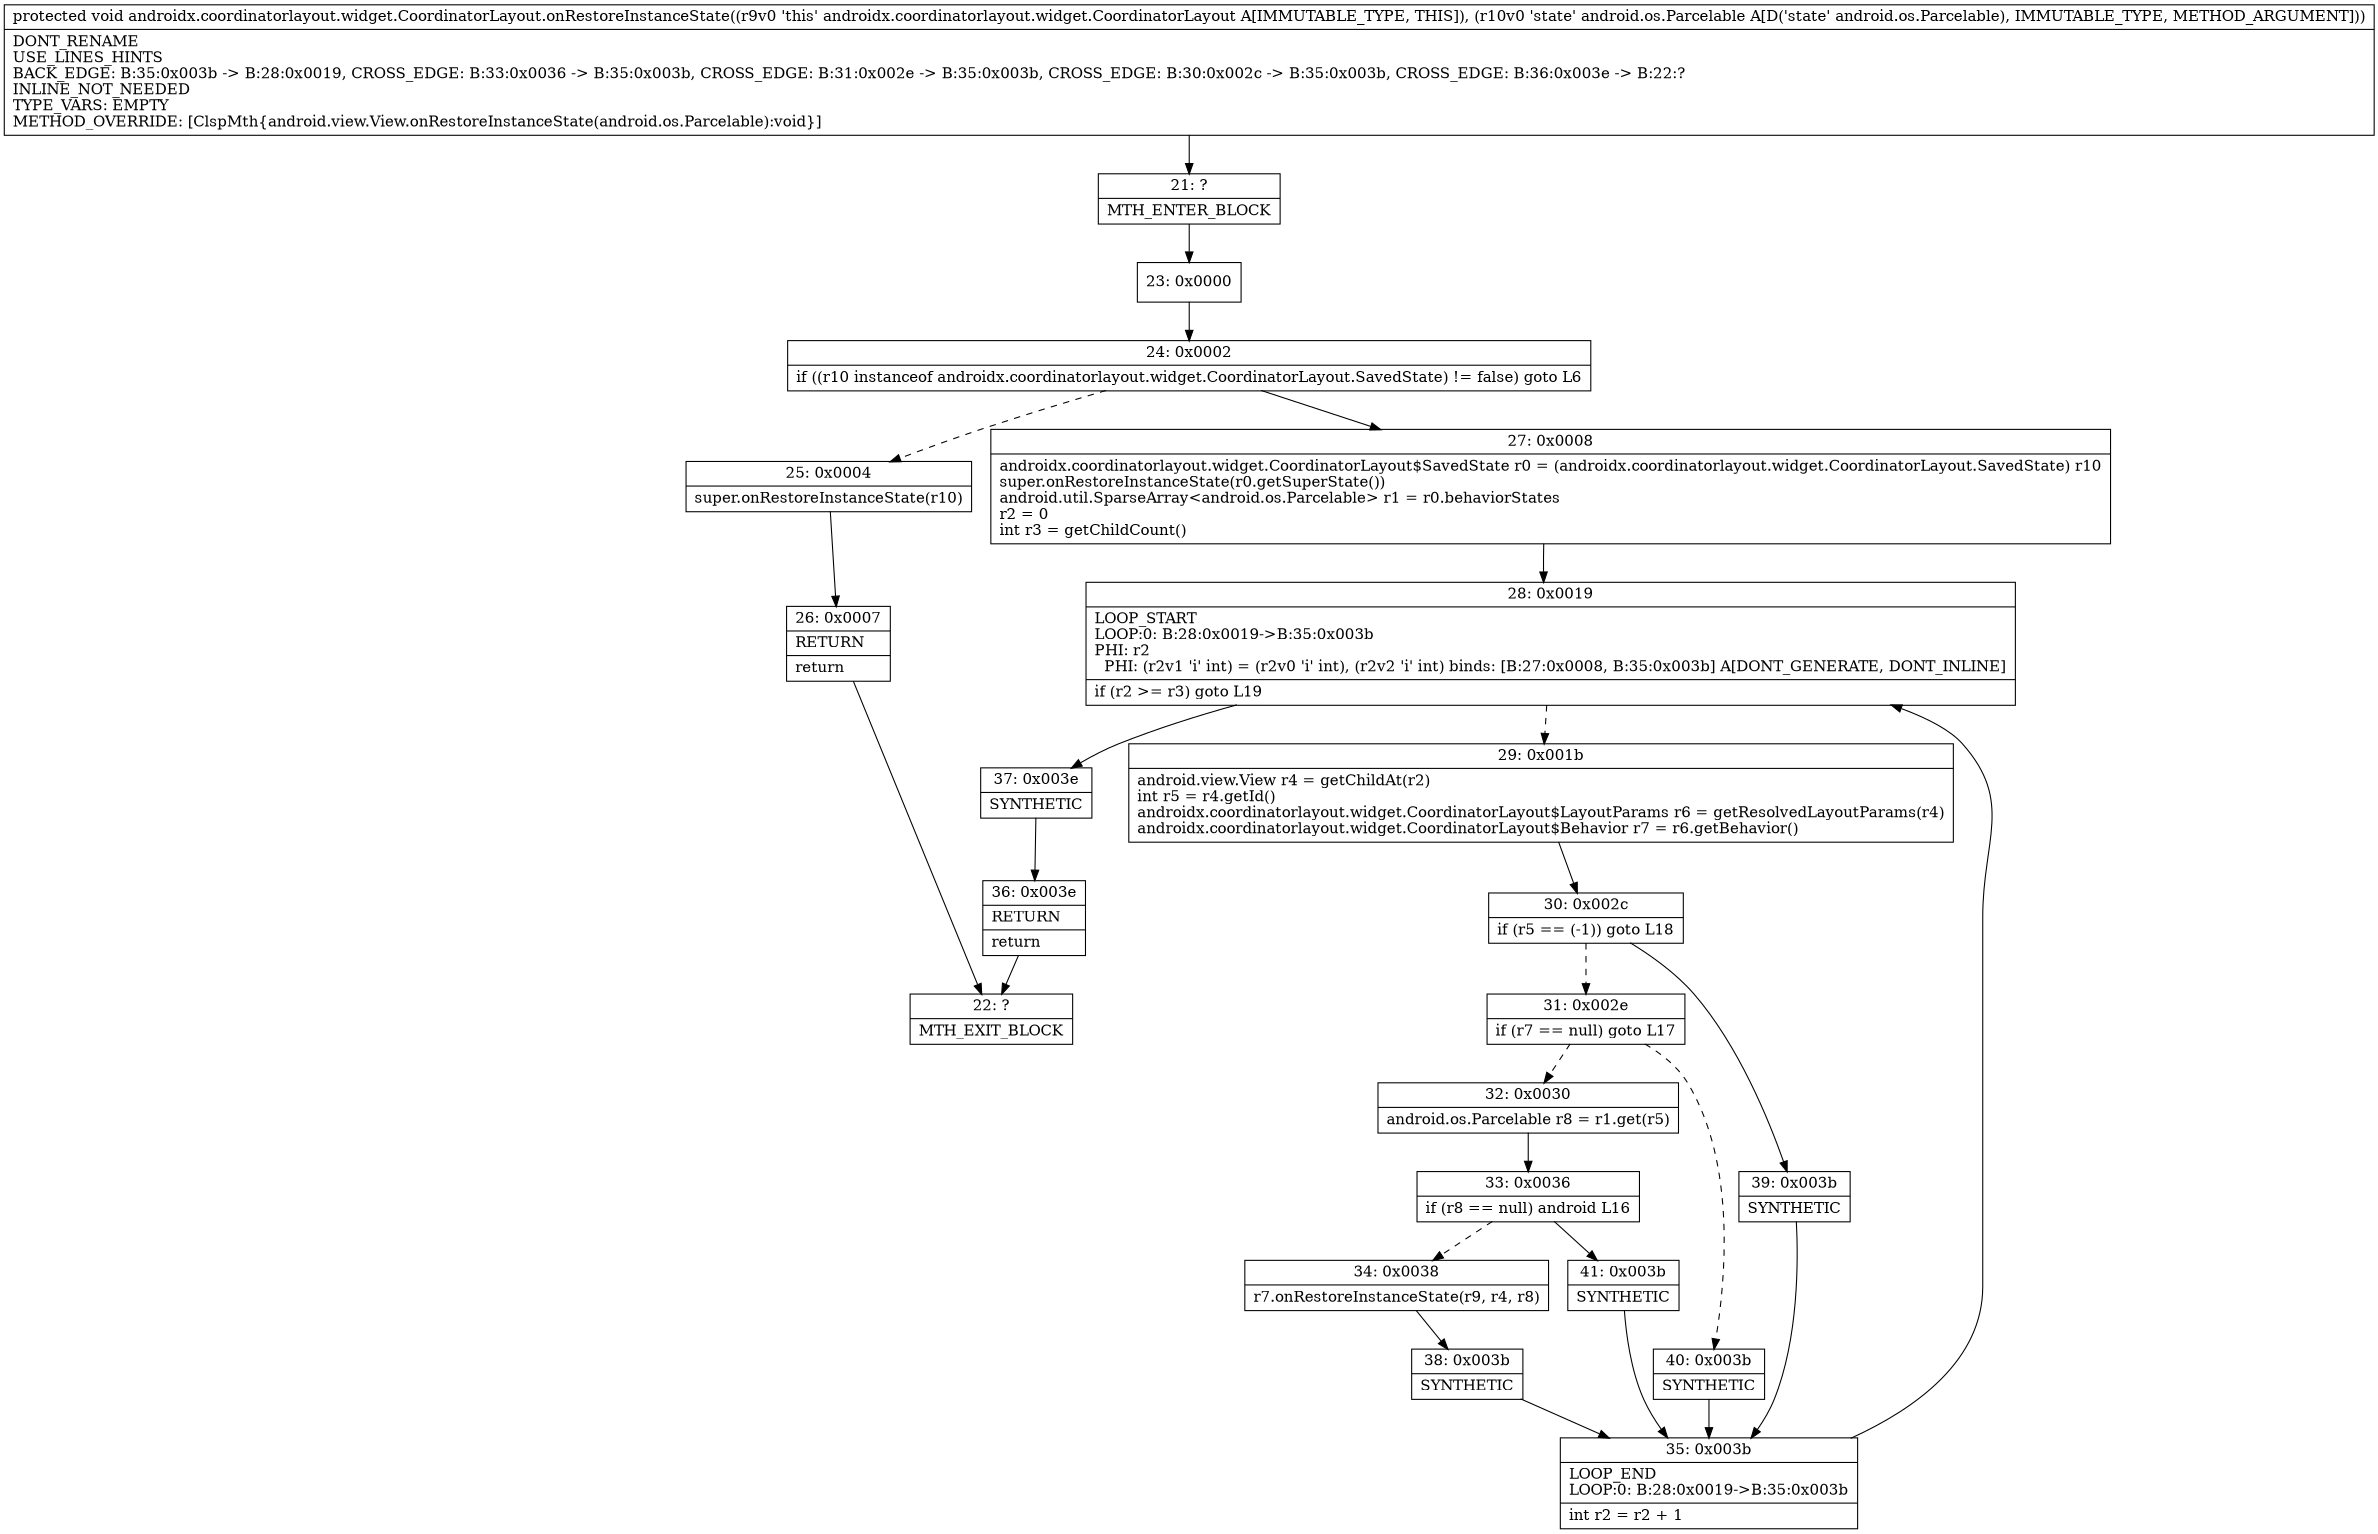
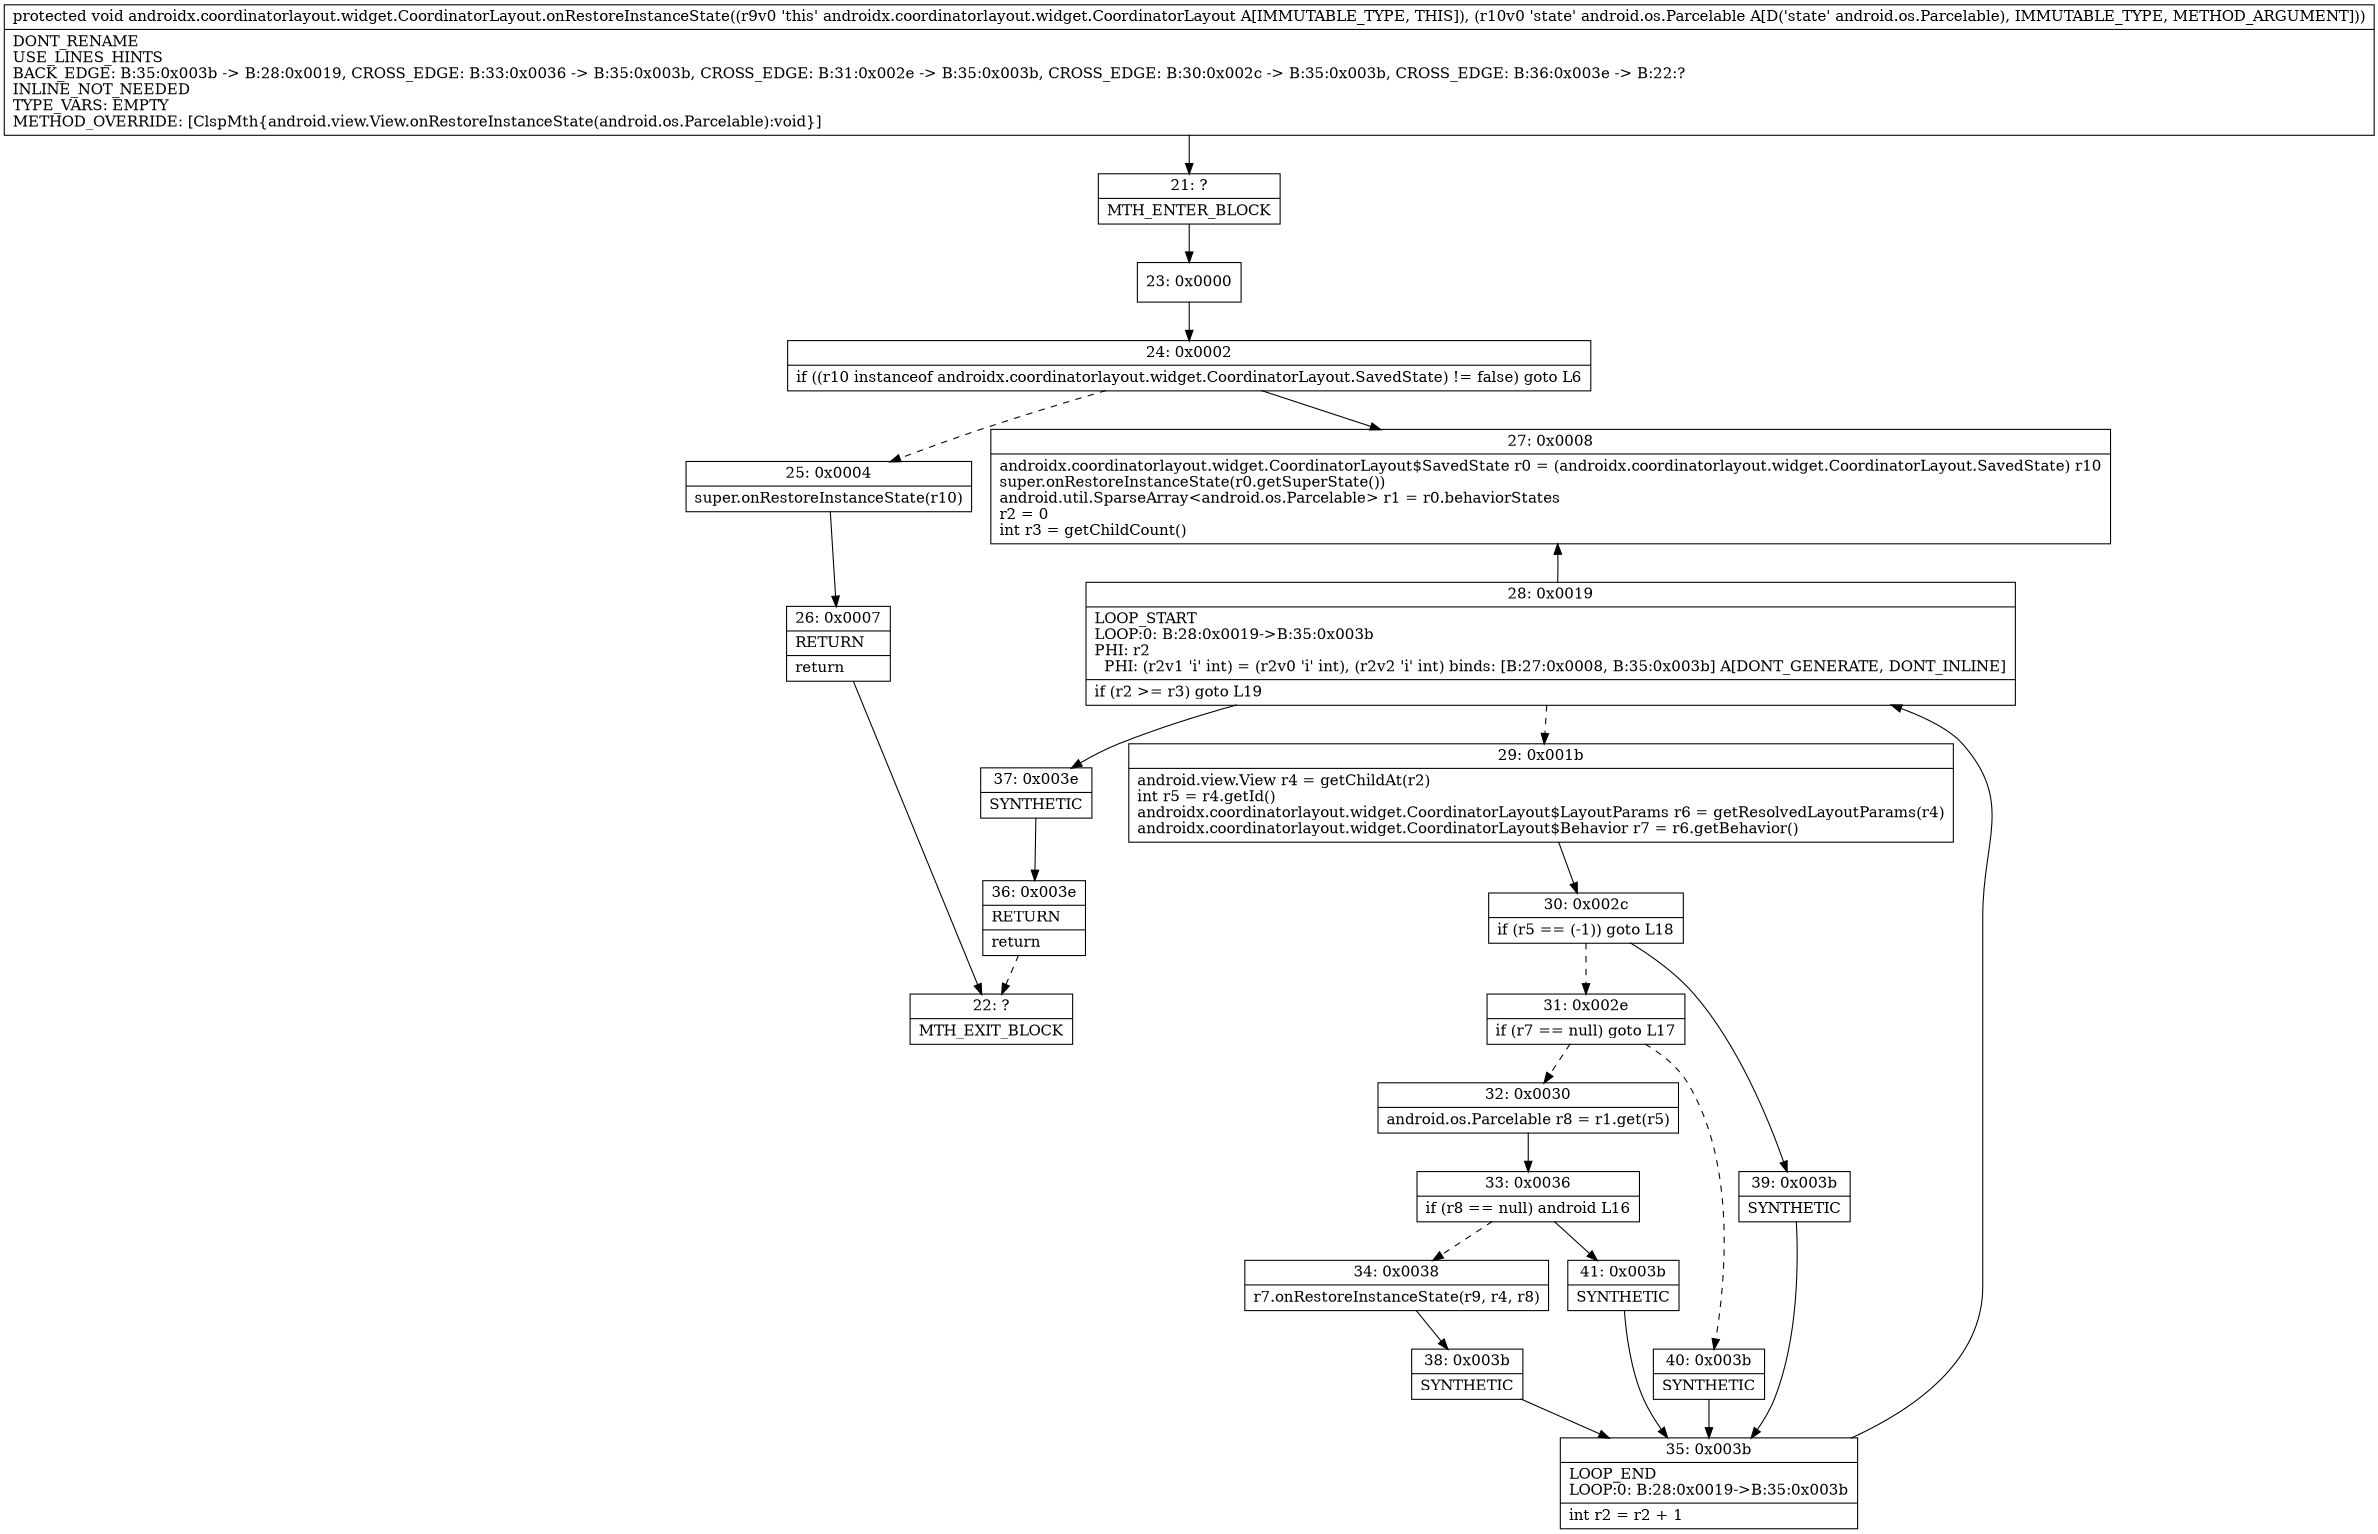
edge "27: 0x0008" -> "28: 0x0019": reversed
edge "36: 0x003e" -> "22: ?": style solid -> dashed
